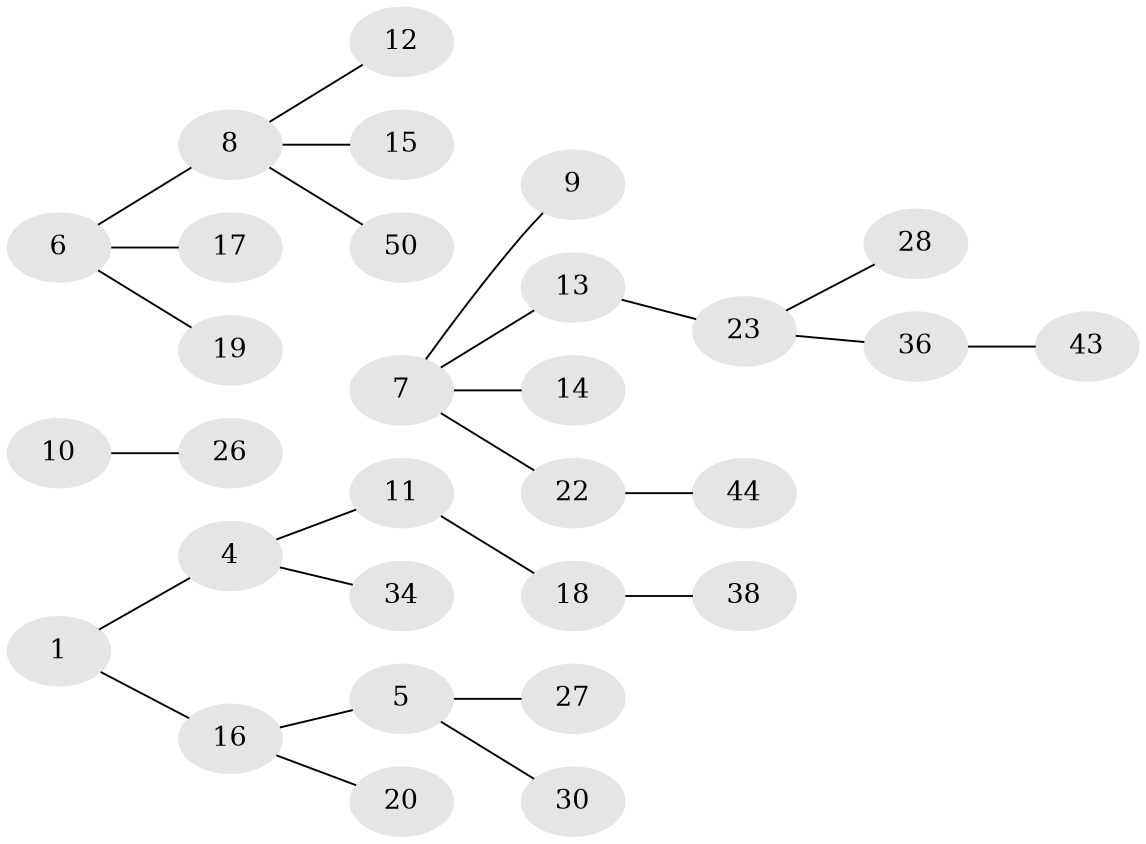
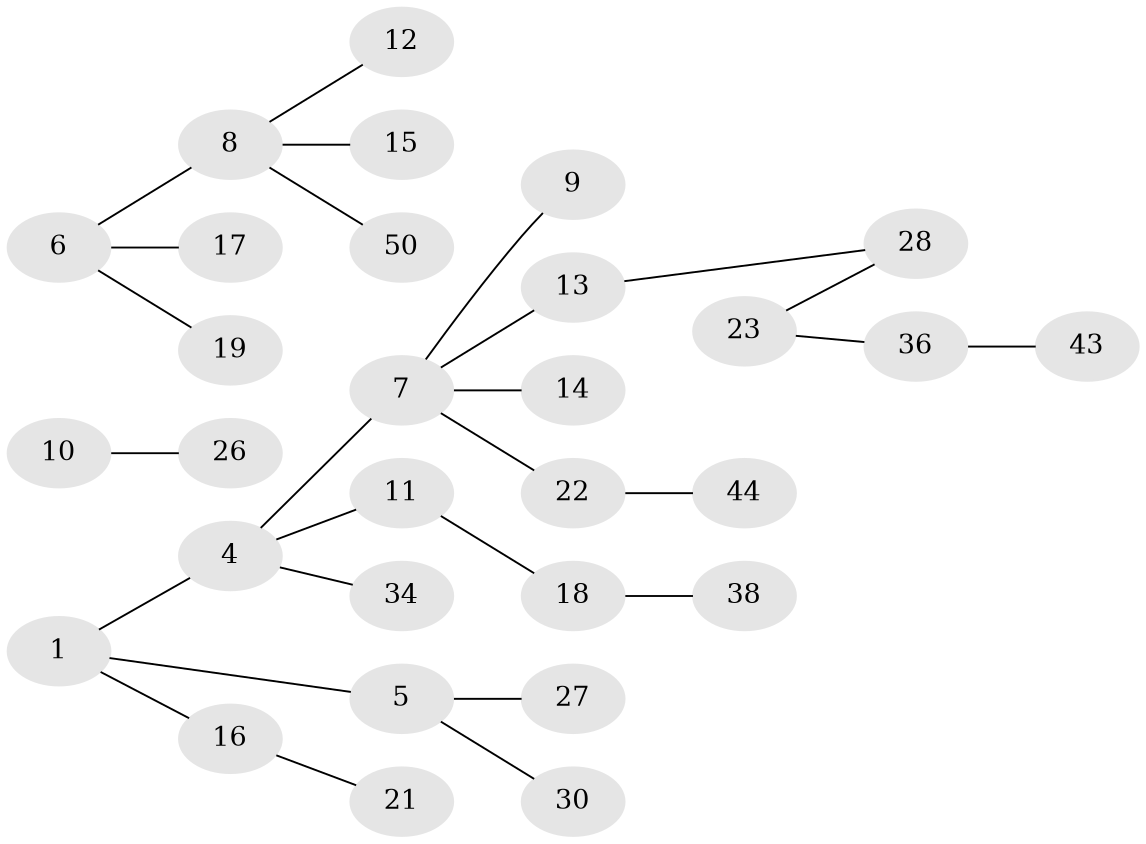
edge "13" -- "23": now "13" -- "28"
edge "7" -- "4": added
edge "5" -- "16": now "5" -- "1"
node "20": label "20" -> "21"
